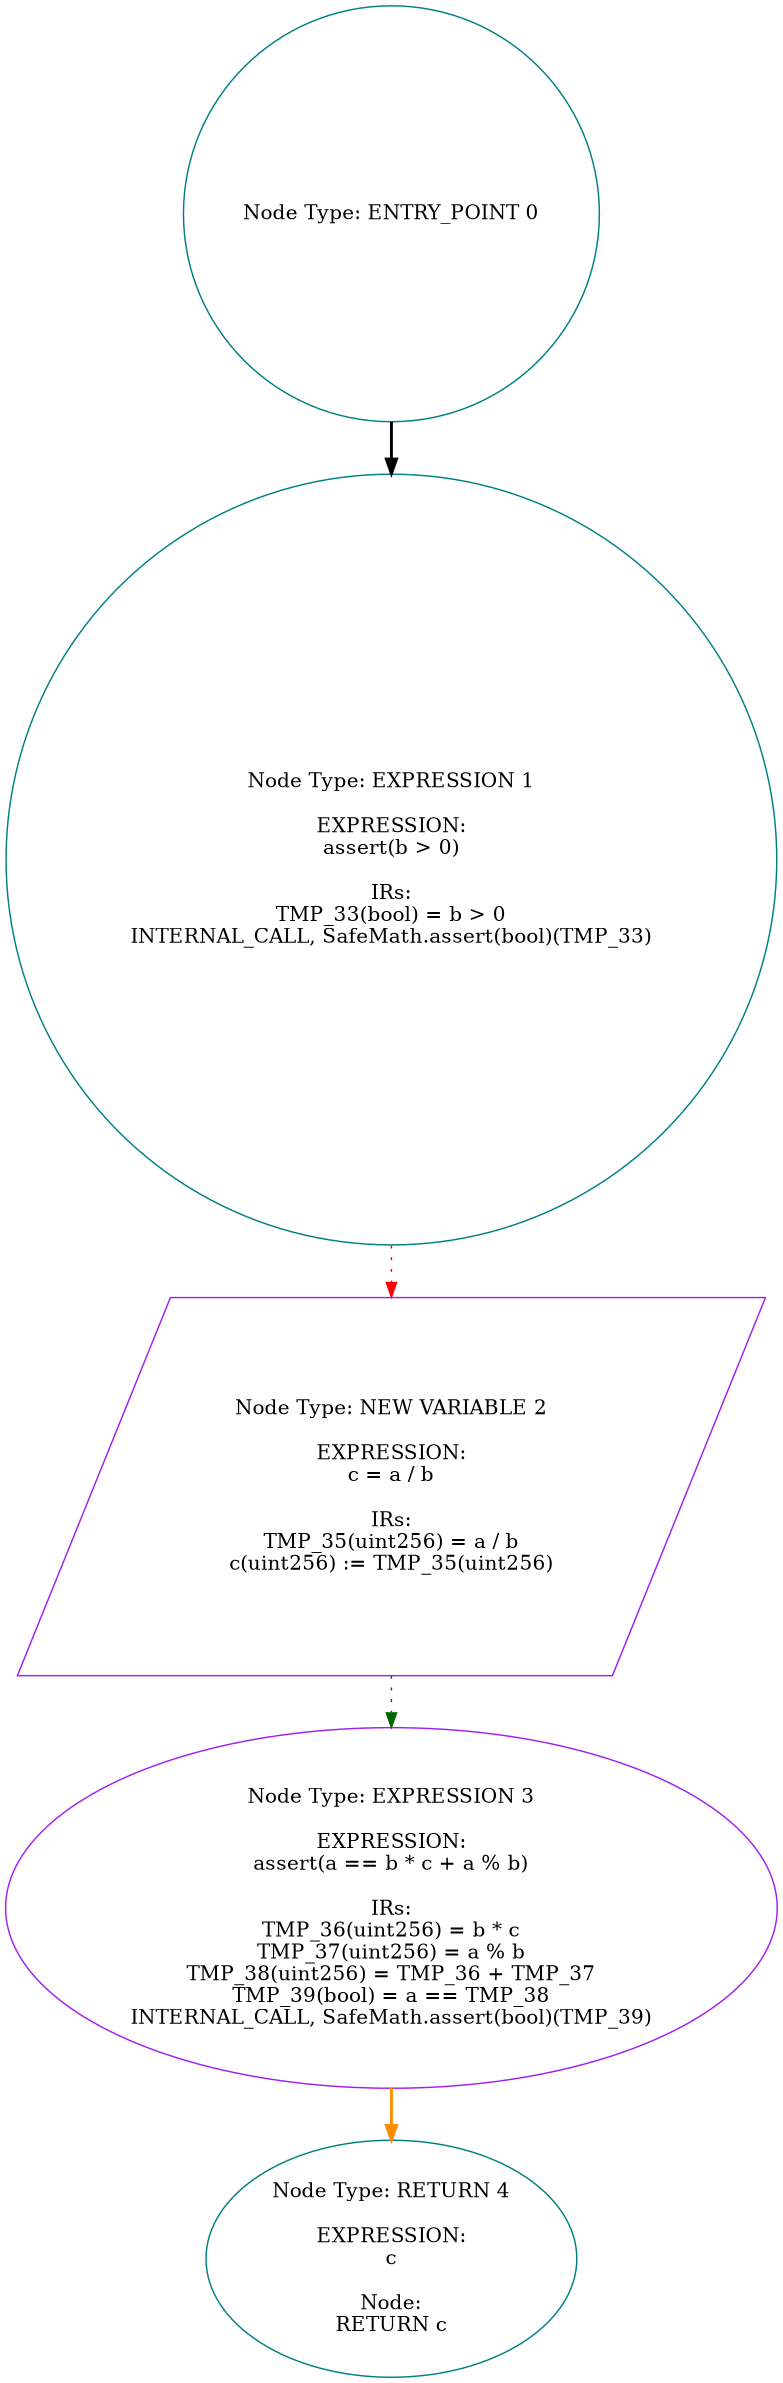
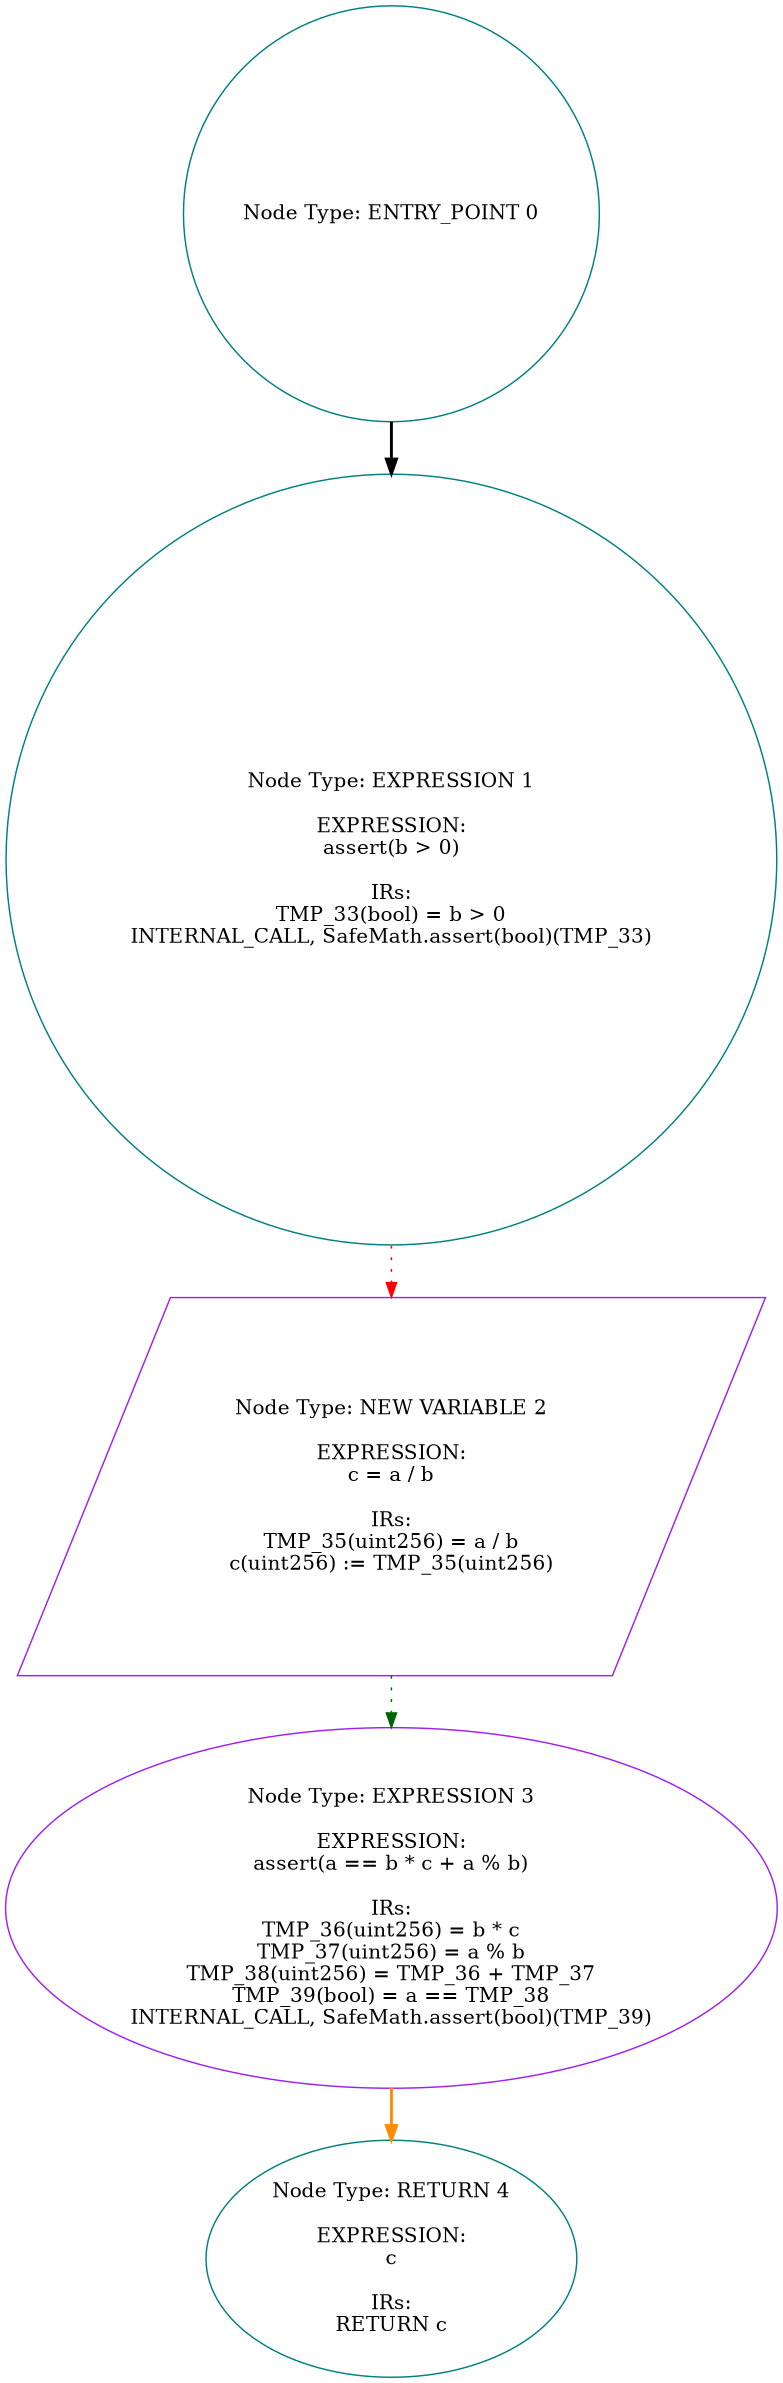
node "Node Type: RETURN 4 EXPRESSION: c Node: RETURN c": label "Node Type: RETURN 4 EXPRESSION: c Node: RETURN c" -> "Node Type: RETURN 4 EXPRESSION: c IRs: RETURN c"
